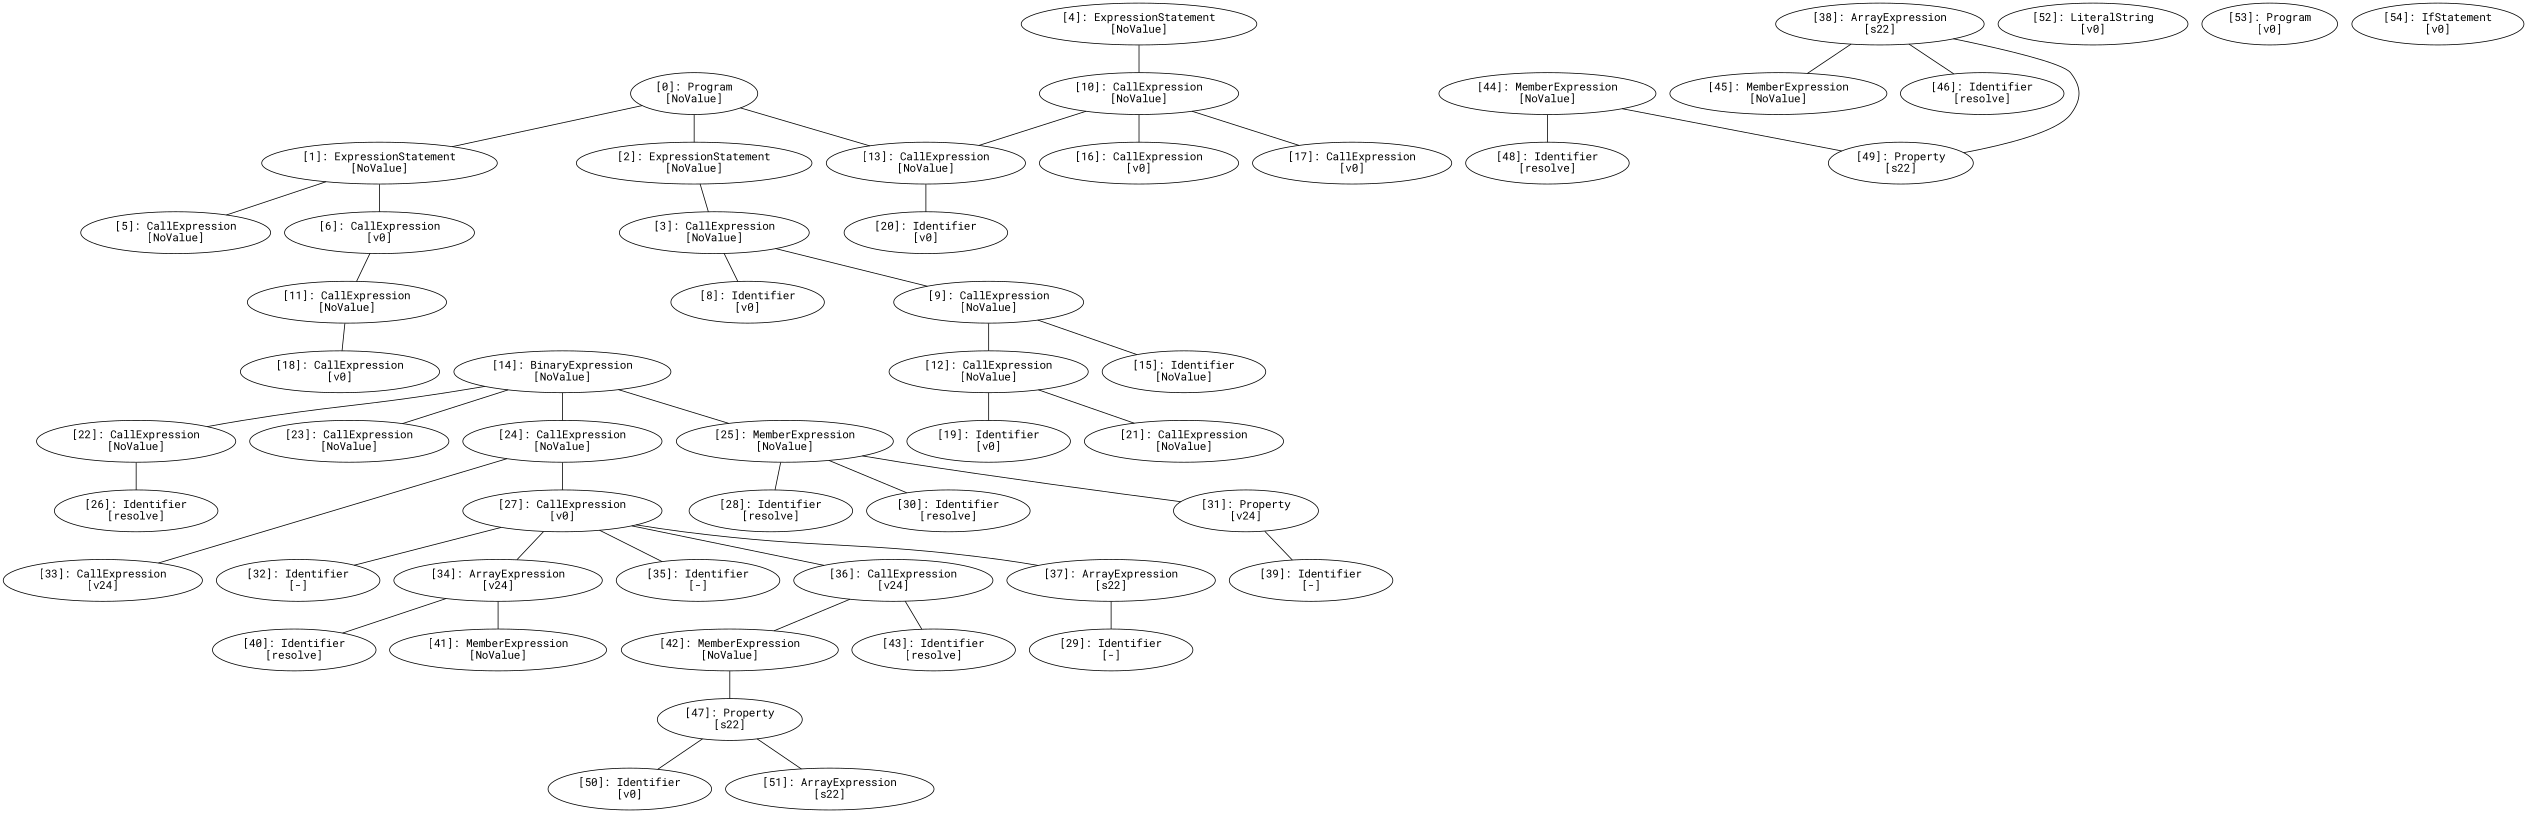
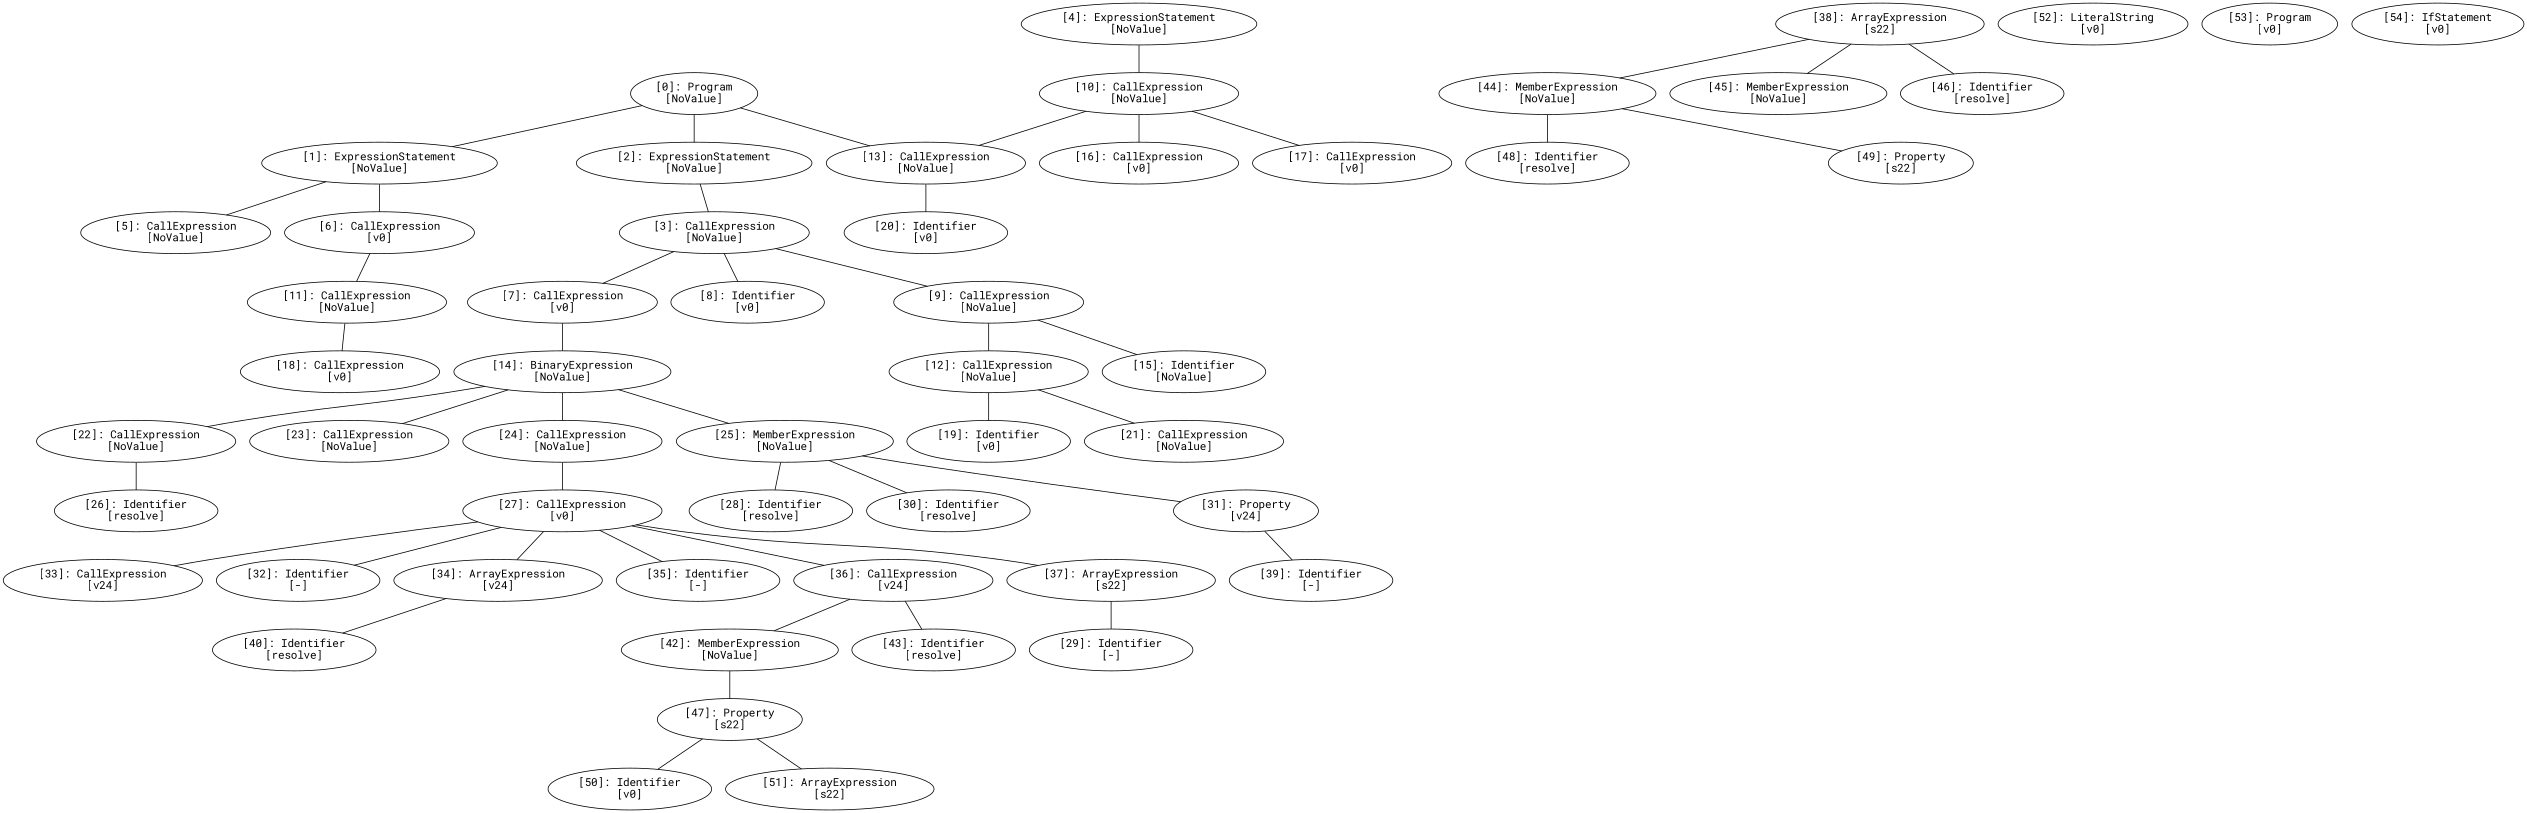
edge "[38]: ArrayExpression [s22]" -- "[49]: Property [s22]": now "[38]: ArrayExpression [s22]" -- "[44]: MemberExpression [NoValue]"
node "[7]: CallExpression [v0]": added
edge "[24]: CallExpression [NoValue]" -- "[33]: CallExpression [v24]": now "[27]: CallExpression [v0]" -- "[33]: CallExpression [v24]"
node "[41]: MemberExpression [NoValue]": removed
